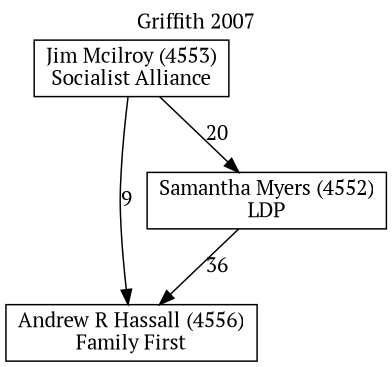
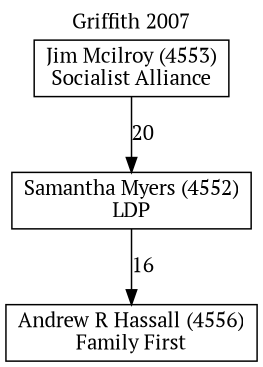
edge "Jim Mcilroy (4553) Socialist Alliance" -> "Andrew R Hassall (4556) Family First": removed, label "9"
edge "Samantha Myers (4552) LDP" -> "Andrew R Hassall (4556) Family First": label "36" -> "16"
